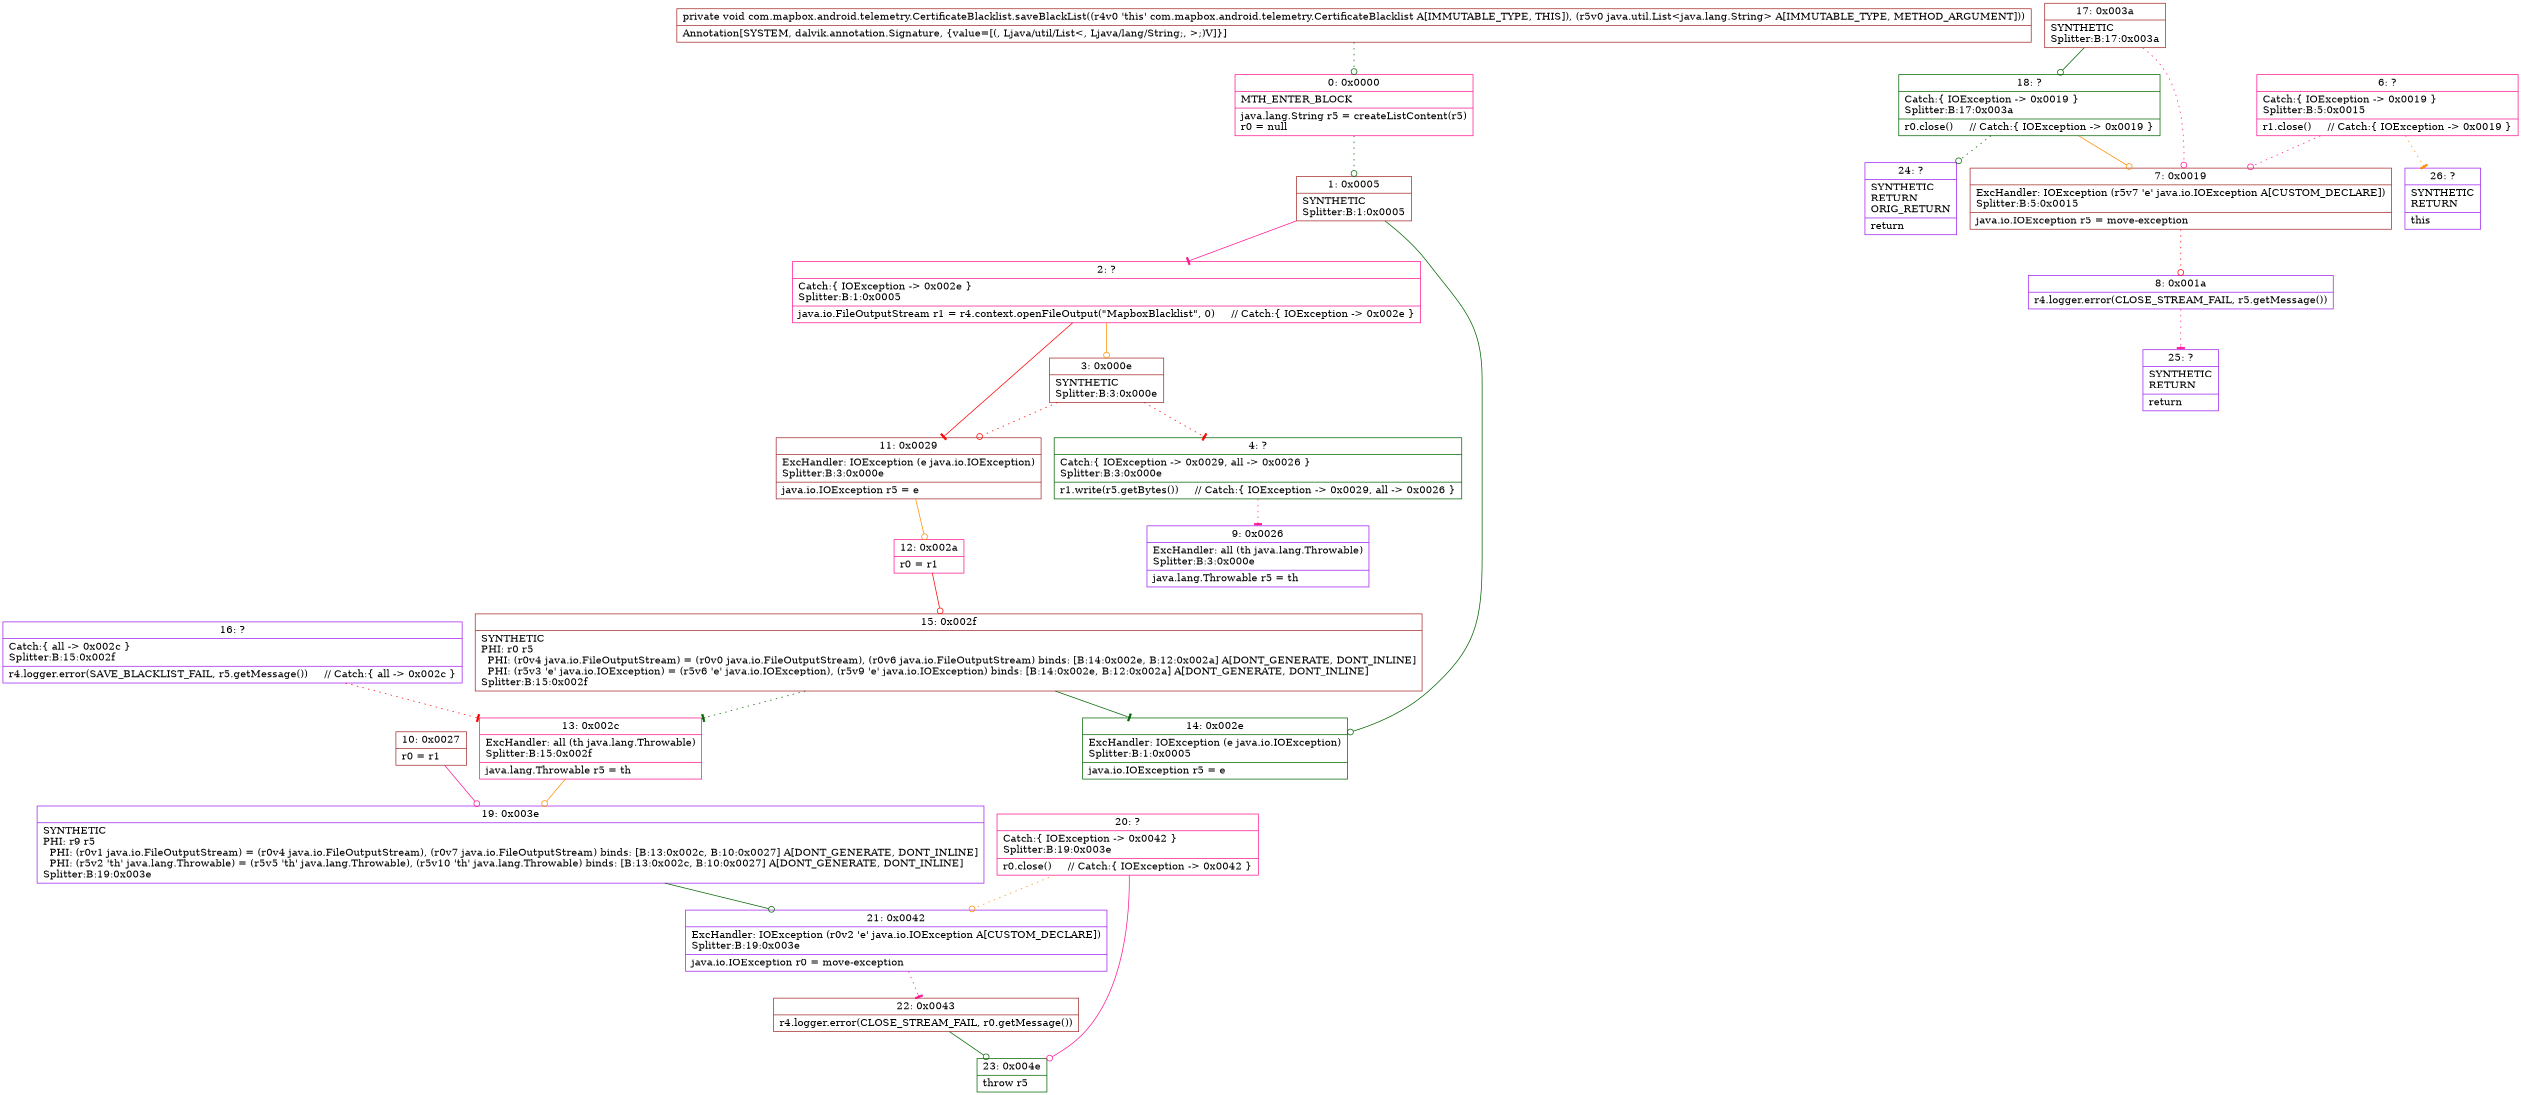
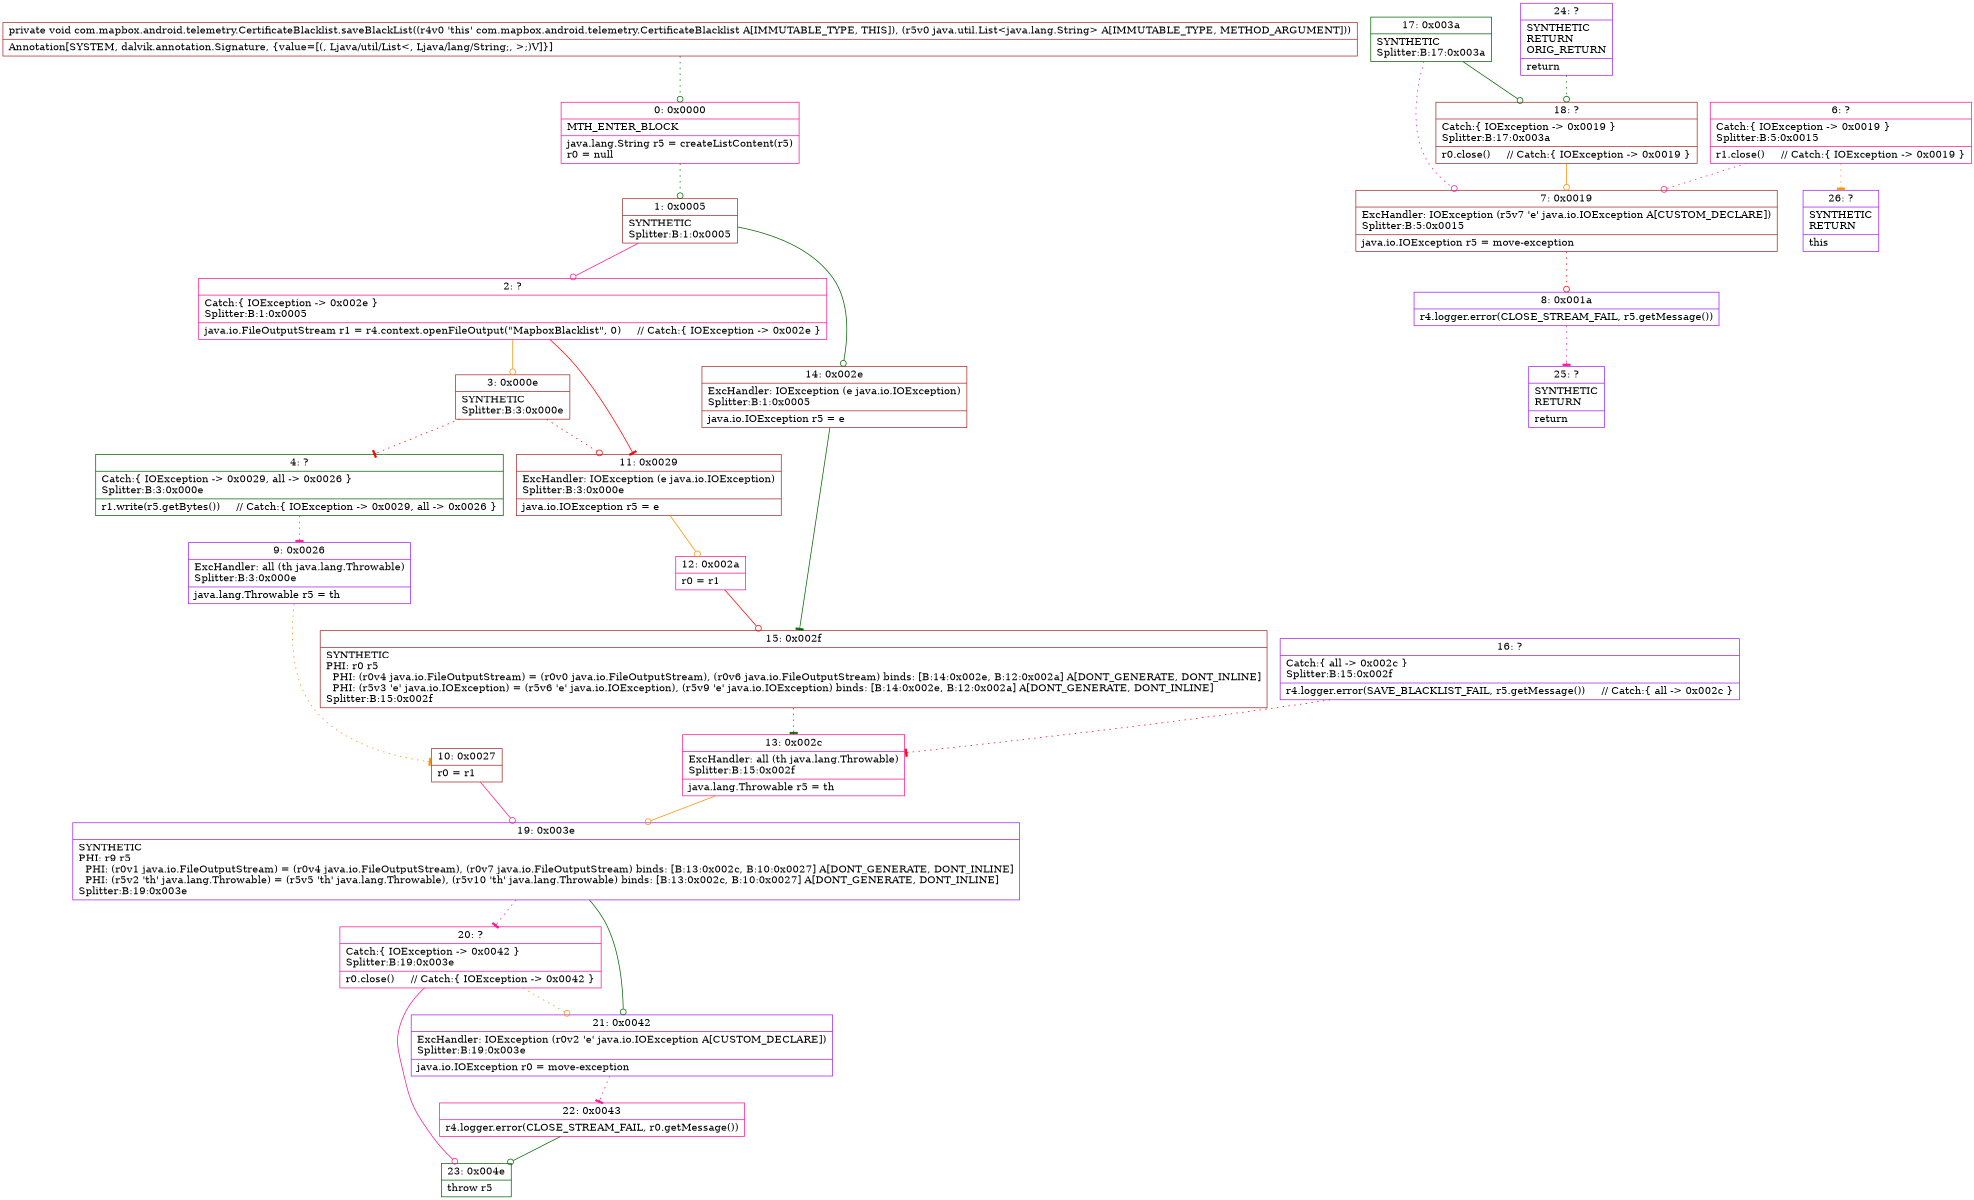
node "17: 0x003a": color brown -> darkgreen
node "18: ?": color darkgreen -> brown
edge "18: ?" -> "24: ?": reversed
edge "1: 0x0005" -> "2: ?": arrowhead tee -> odot
edge "15: 0x002f" -> "14: 0x002e": reversed
edge "9: 0x0026" -> "10: 0x0027": added
node "14: 0x002e": color darkgreen -> brown
edge "19: 0x003e" -> "20: ?": added
node "22: 0x0043": color brown -> deeppink
